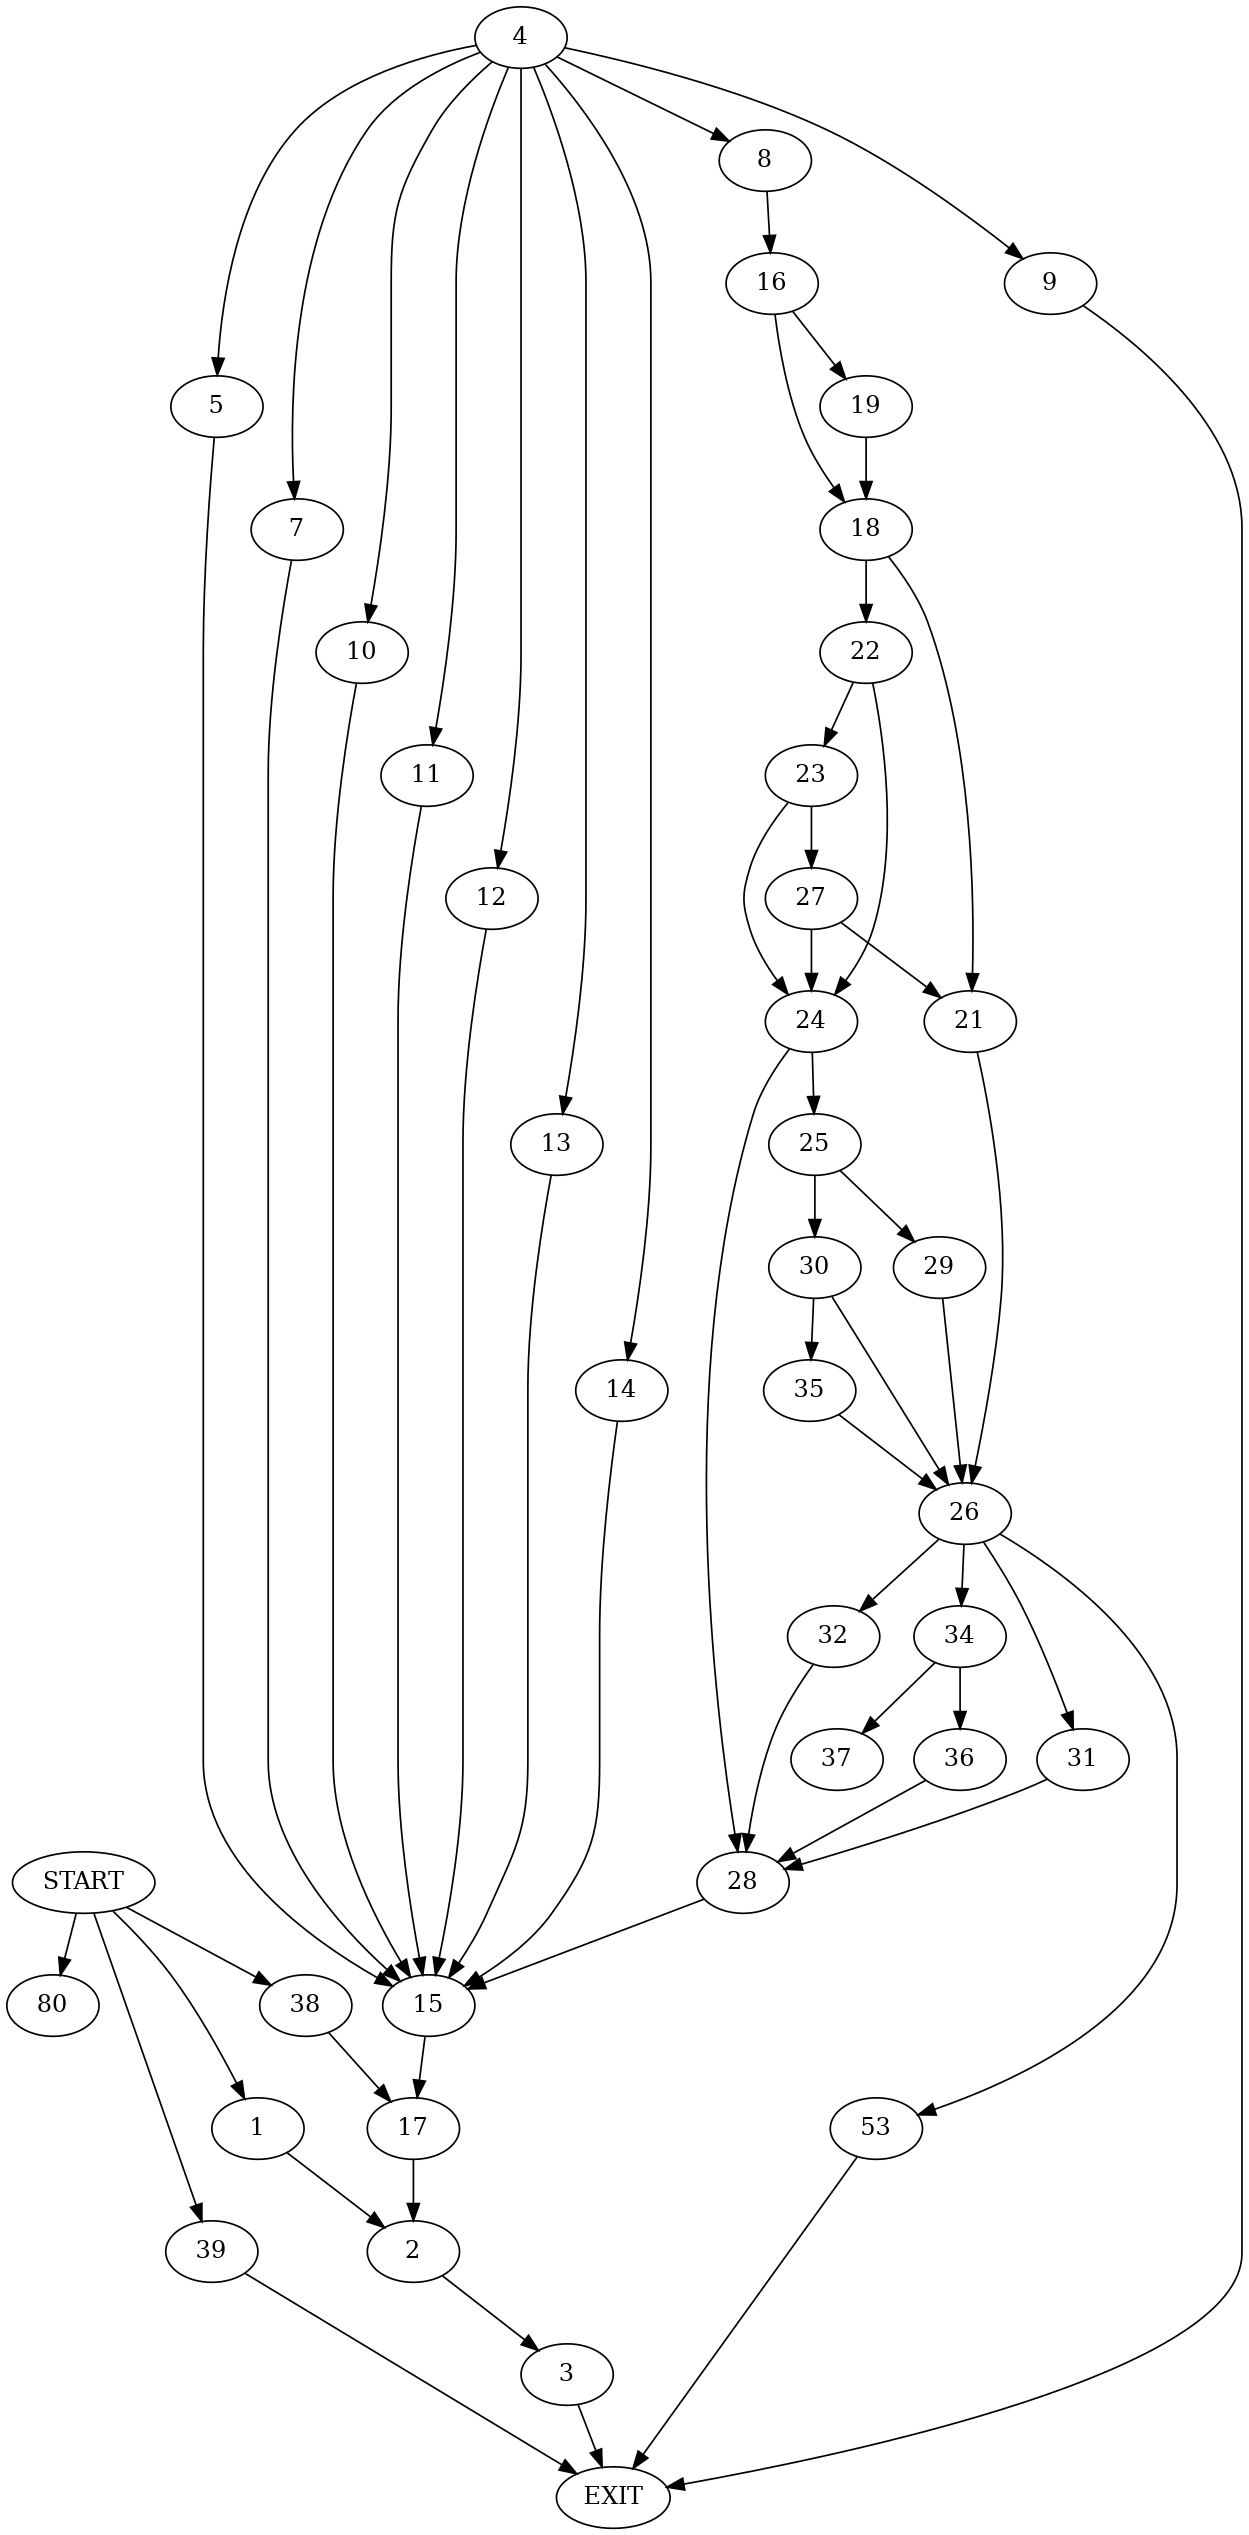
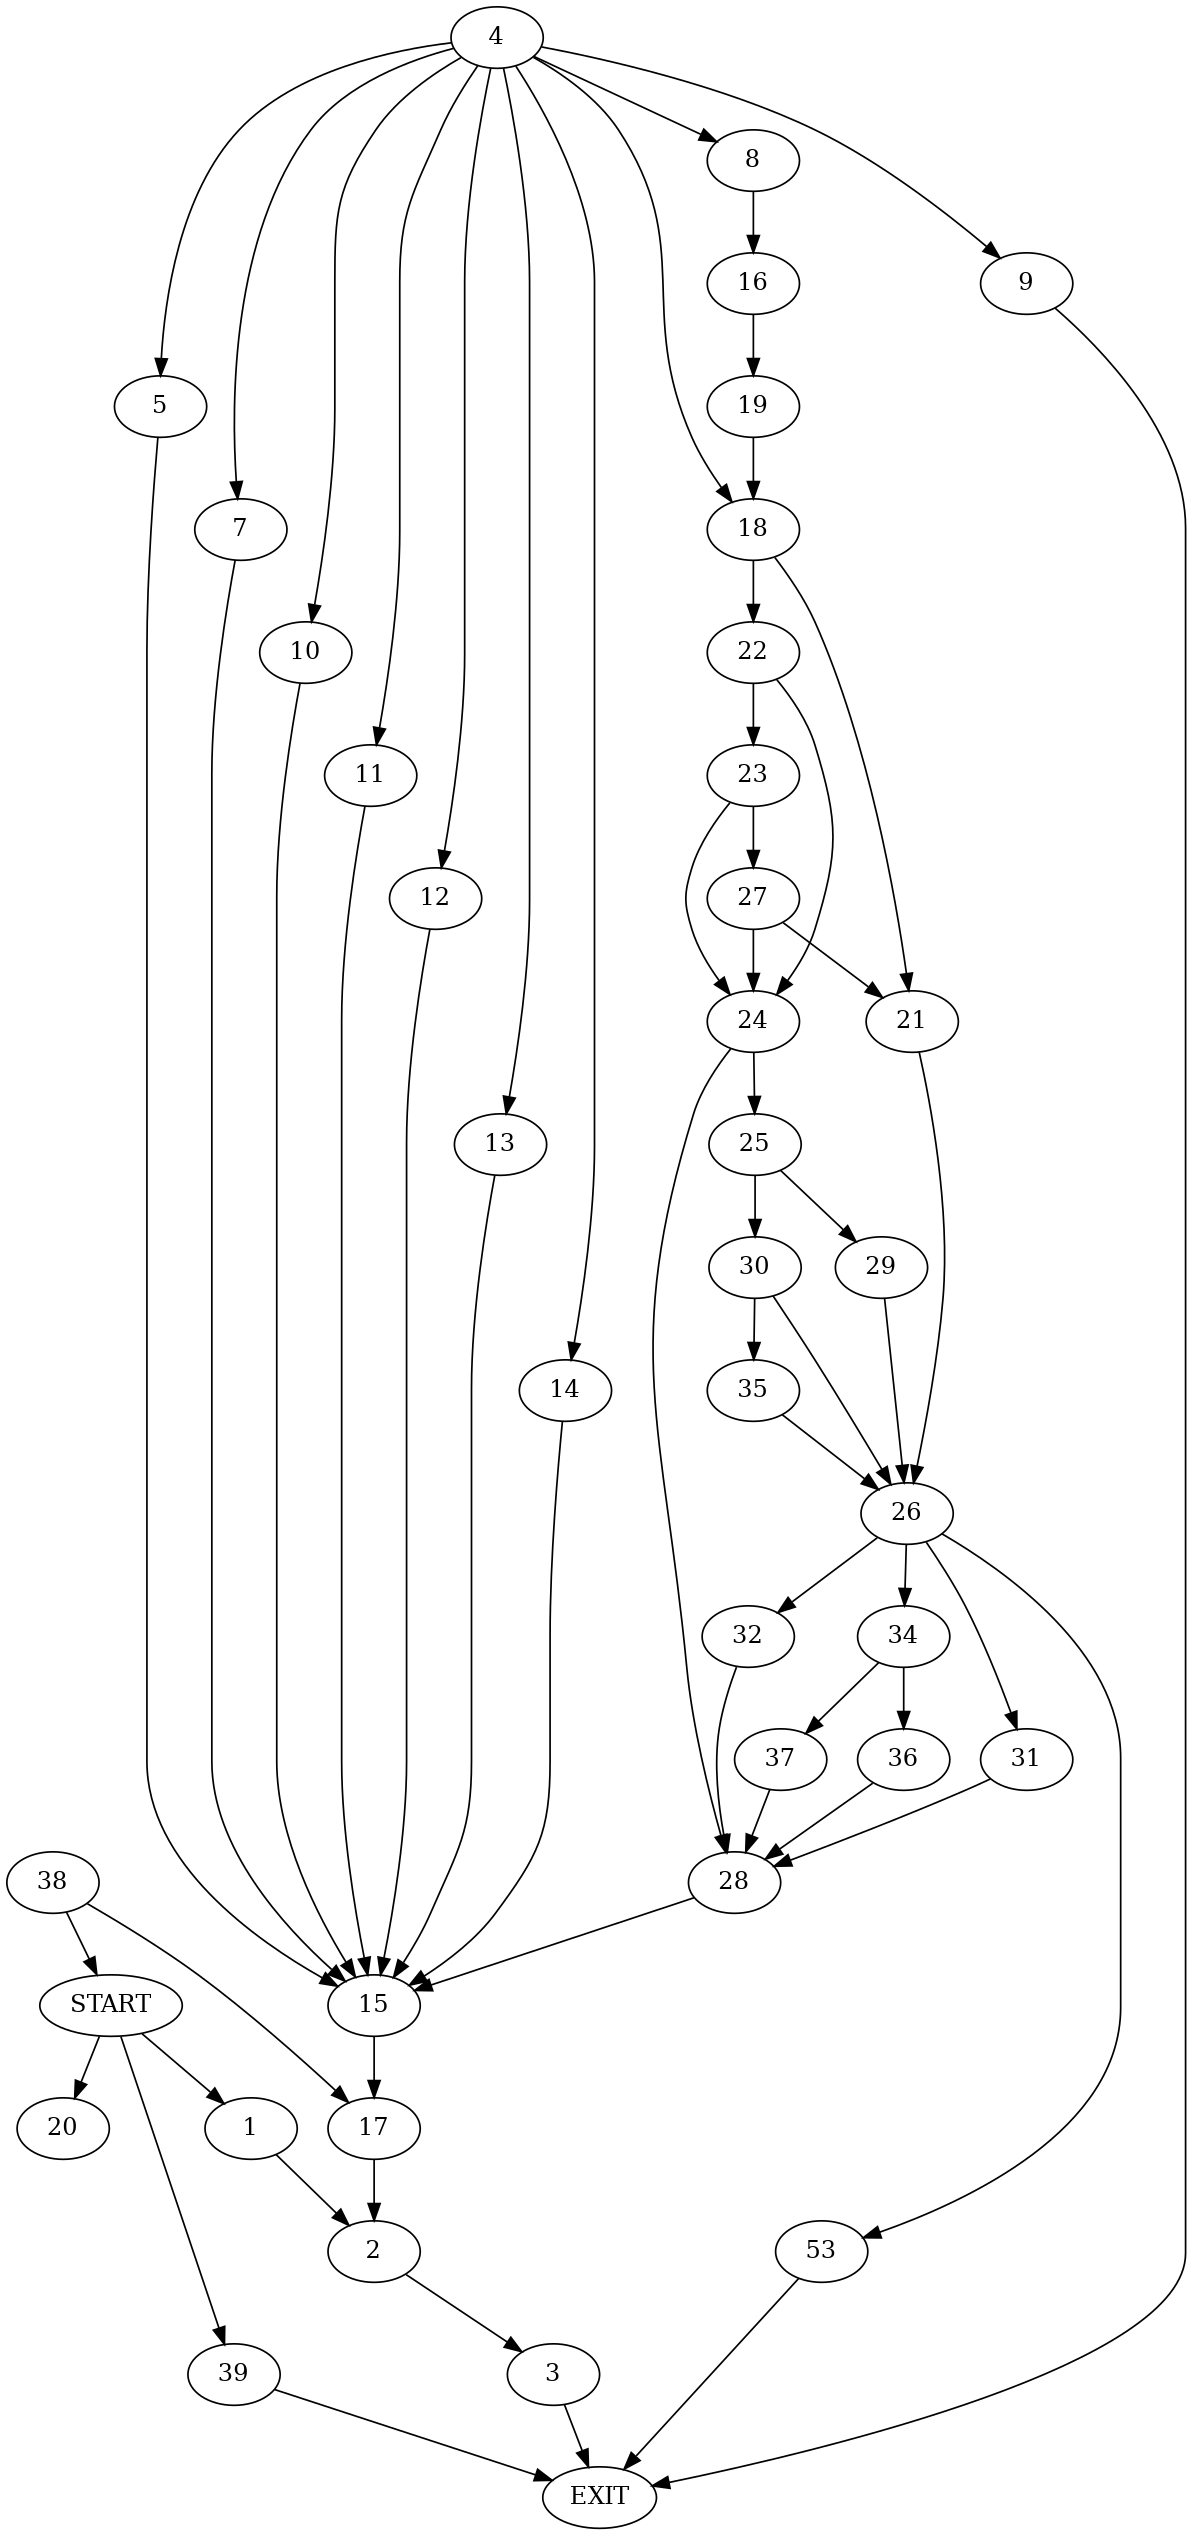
edge "16" -> "18": now "4" -> "18"
edge "37" -> "28": added
edge "START" -> "38": reversed
node "80": label "80" -> "20"
